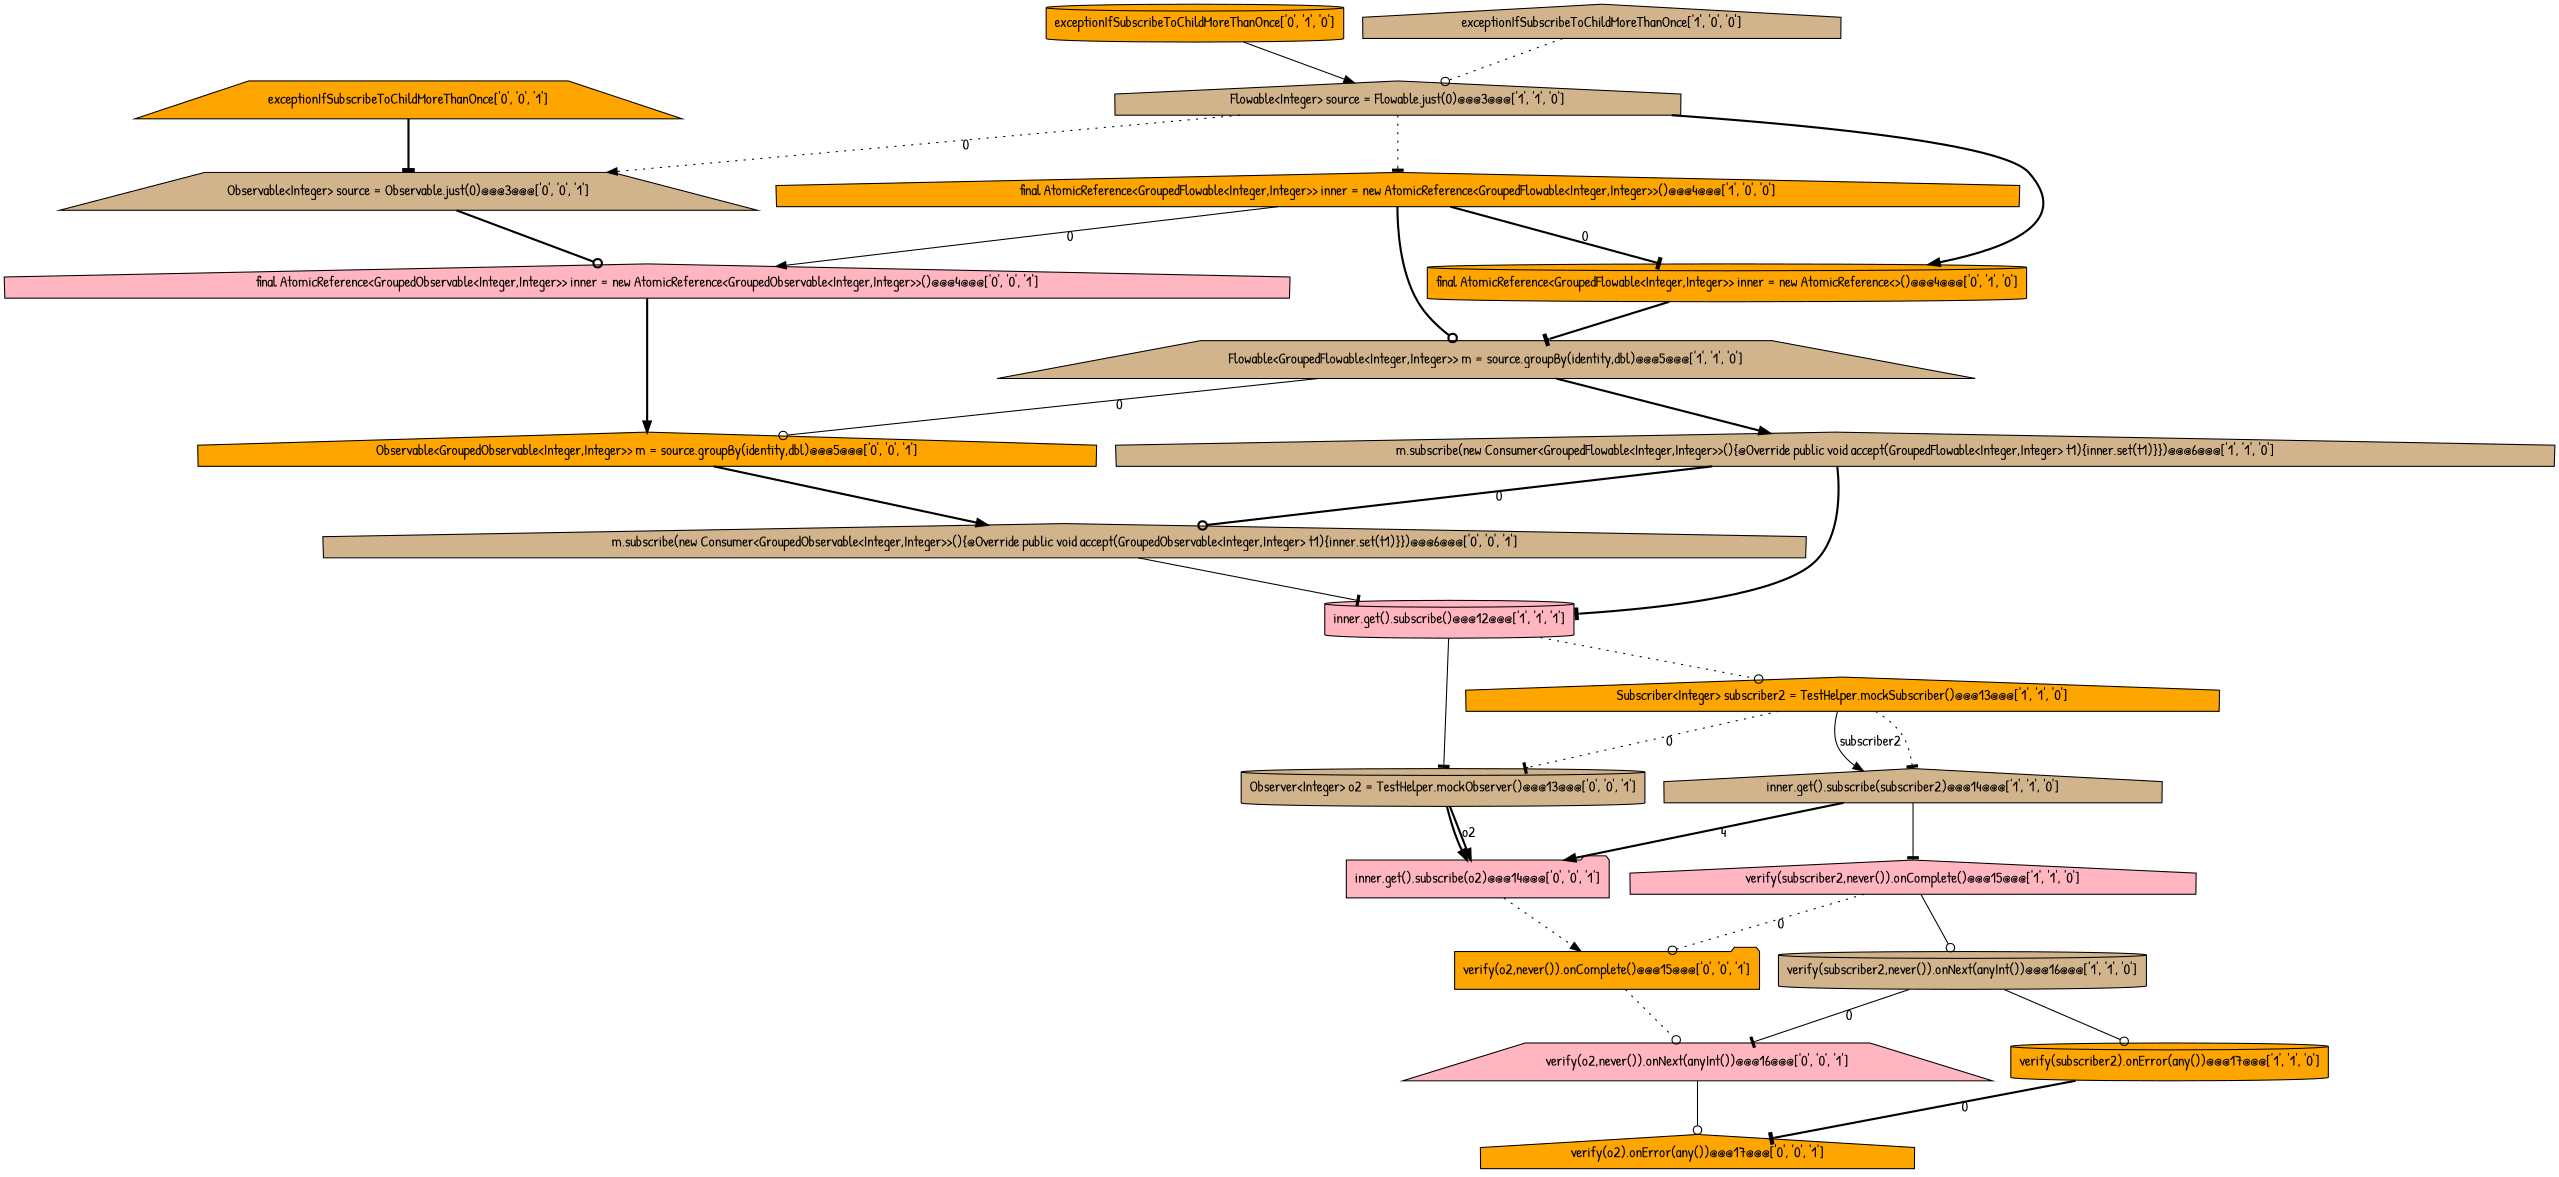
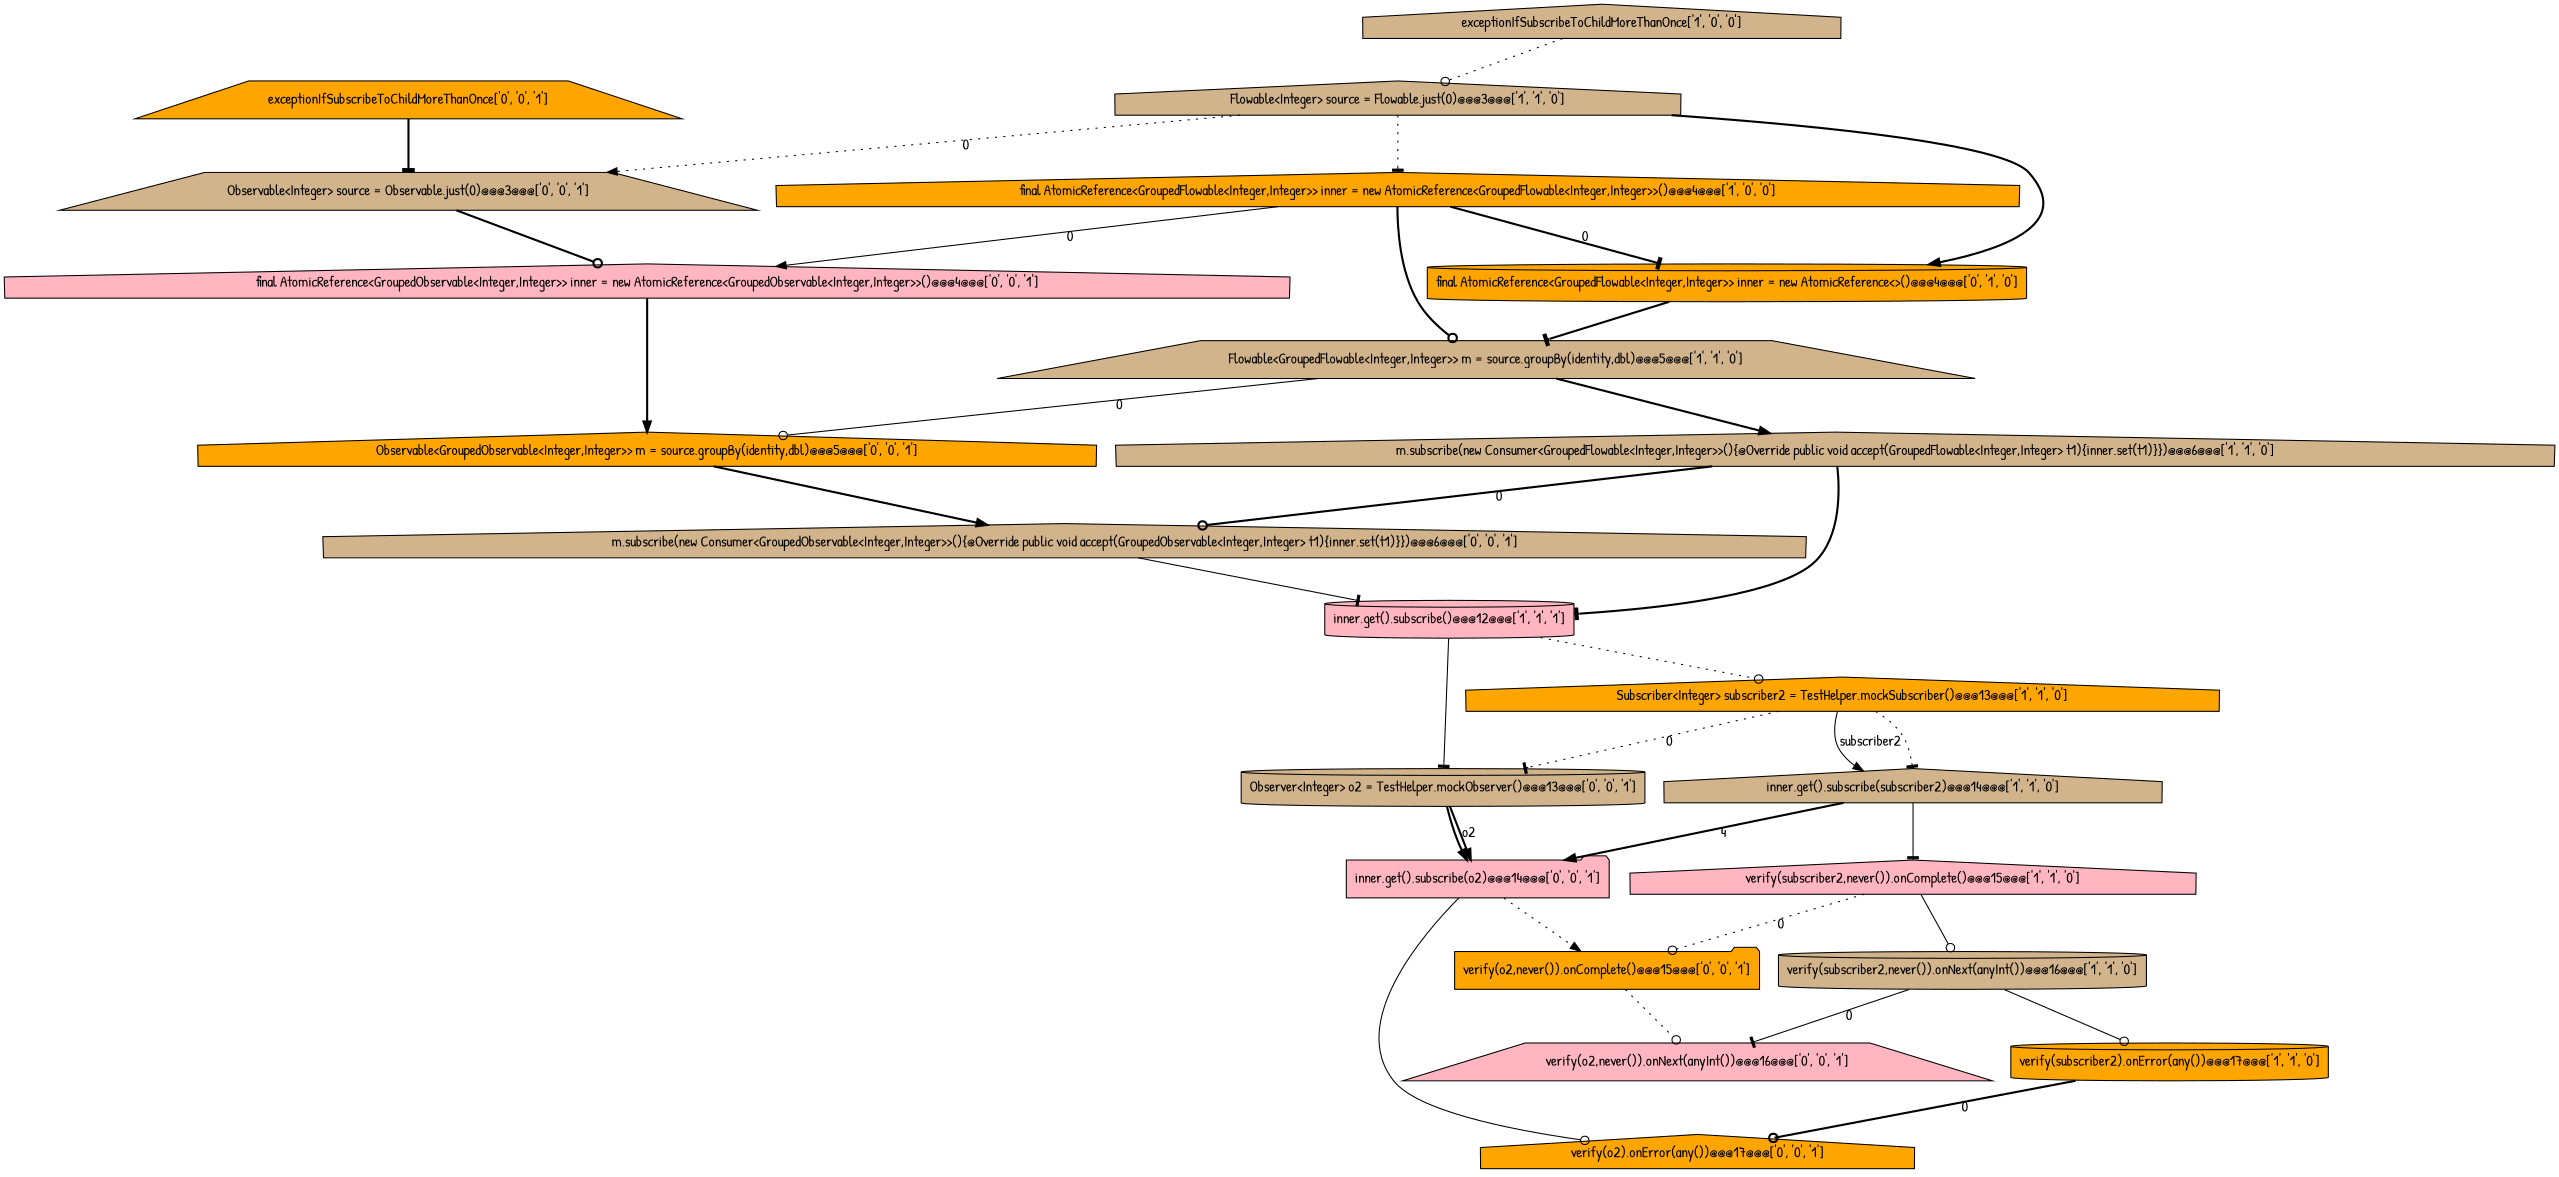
node "exceptionIfSubscribeToChildMoreThanOnce['0', '1', '0']": removed
edge "verify(o2,never()).onNext(anyInt())@@@16@@@['0', '0', '1']" -> "verify(o2).onError(any())@@@17@@@['0', '0', '1']": now "inner.get().subscribe(o2)@@@14@@@['0', '0', '1']" -> "verify(o2).onError(any())@@@17@@@['0', '0', '1']"
edge "verify(subscriber2).onError(any())@@@17@@@['1', '1', '0']" -> "verify(o2).onError(any())@@@17@@@['0', '0', '1']": arrowhead tee -> odot
